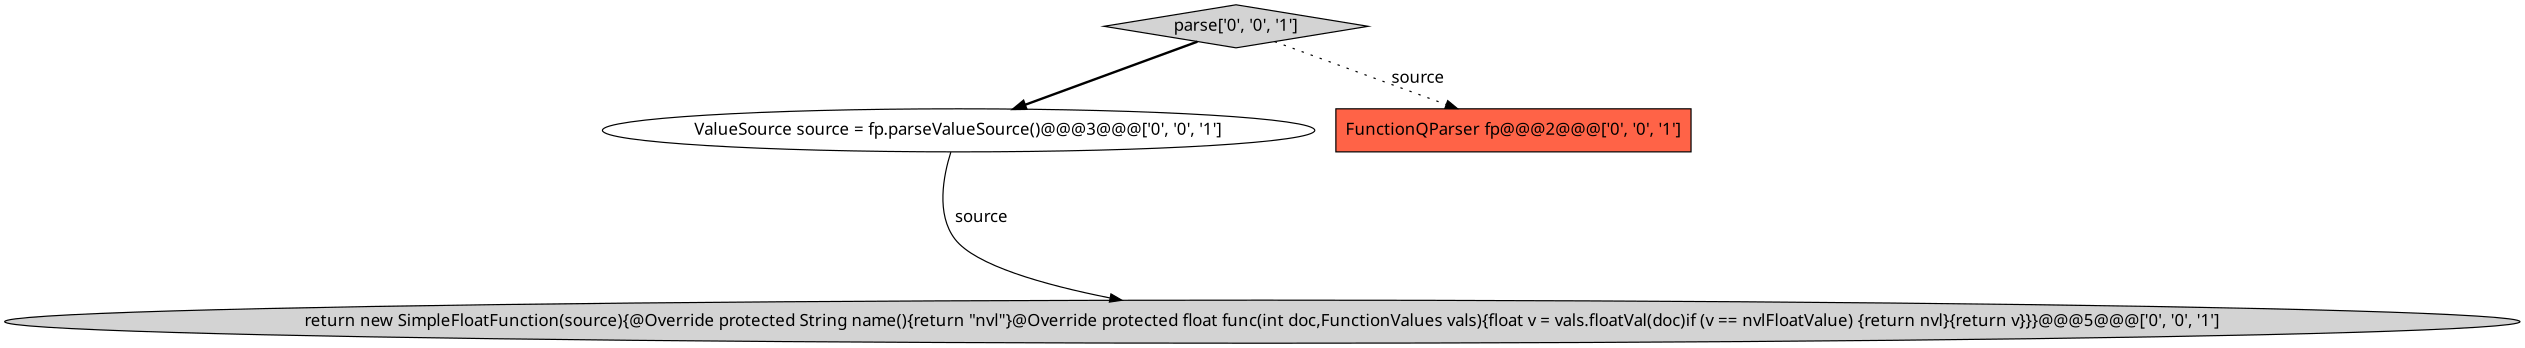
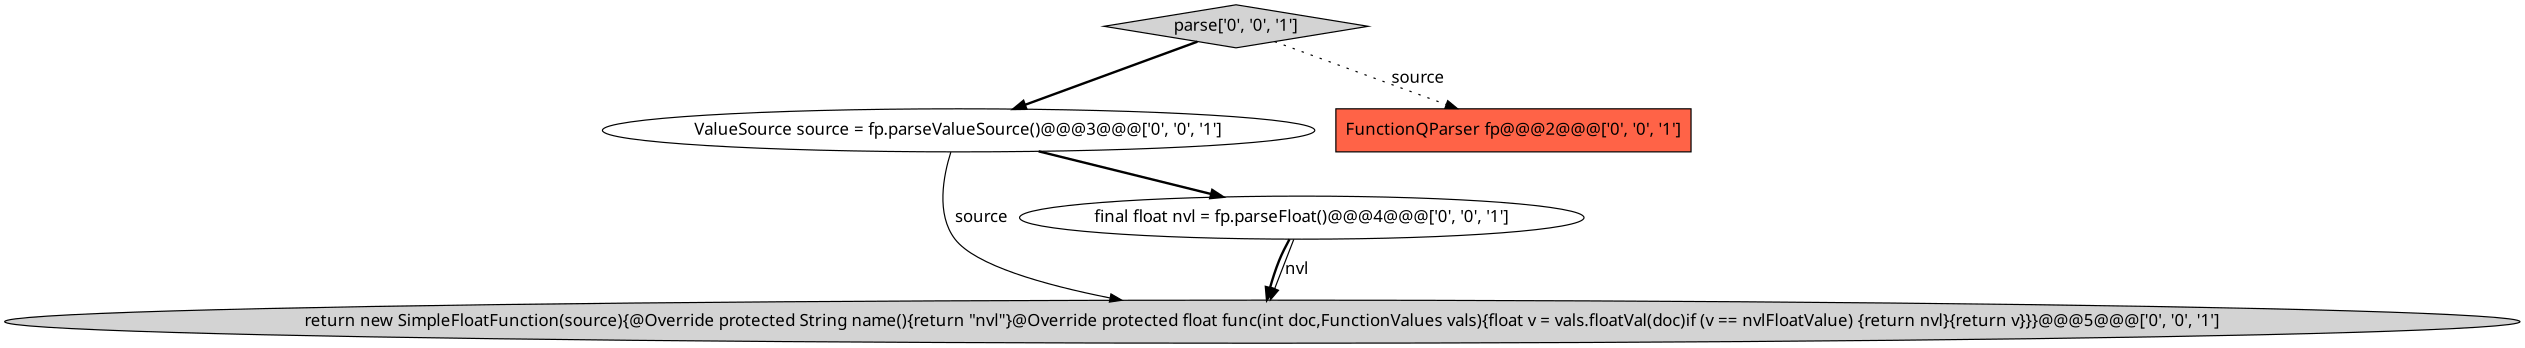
node "final float nvl = fp.parseFloat()@@@4@@@['0', '0', '1']": added
